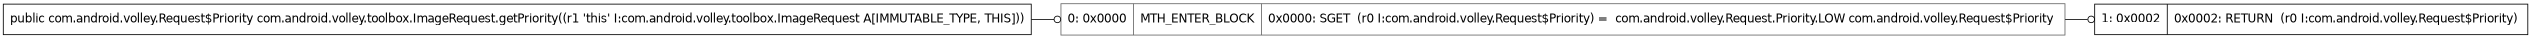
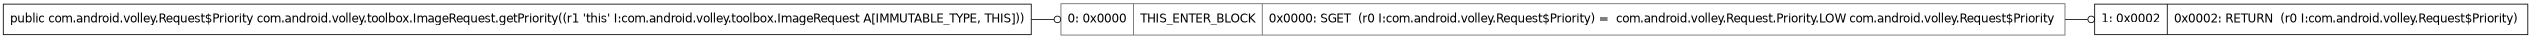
node "0: 0x0000": text "MTH_ENTER_BLOCK" -> "THIS_ENTER_BLOCK"
